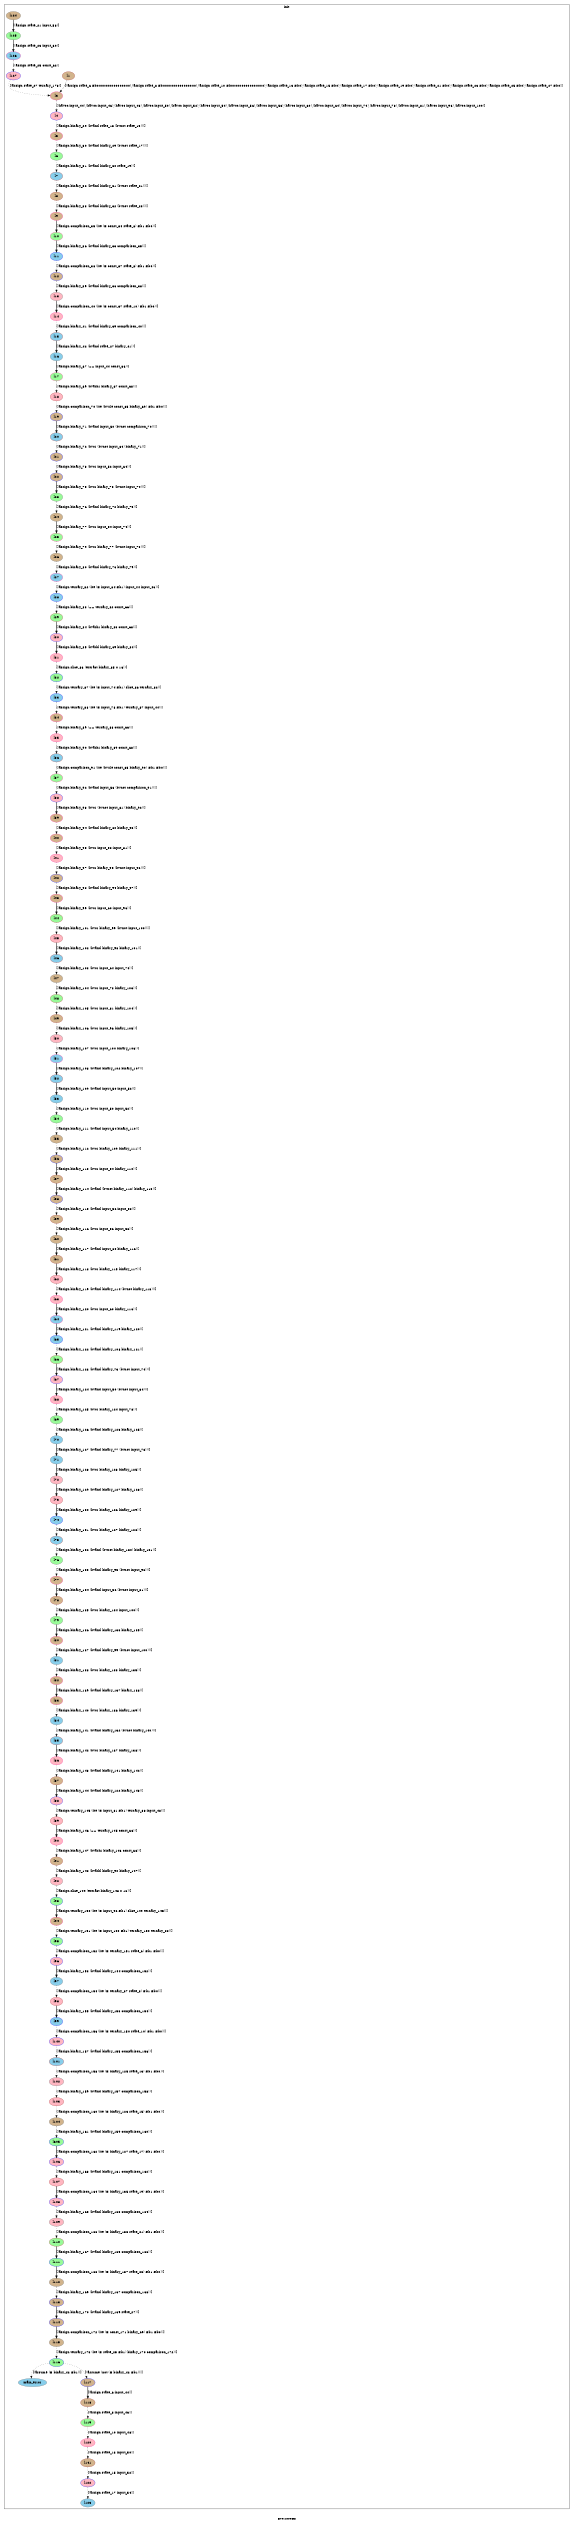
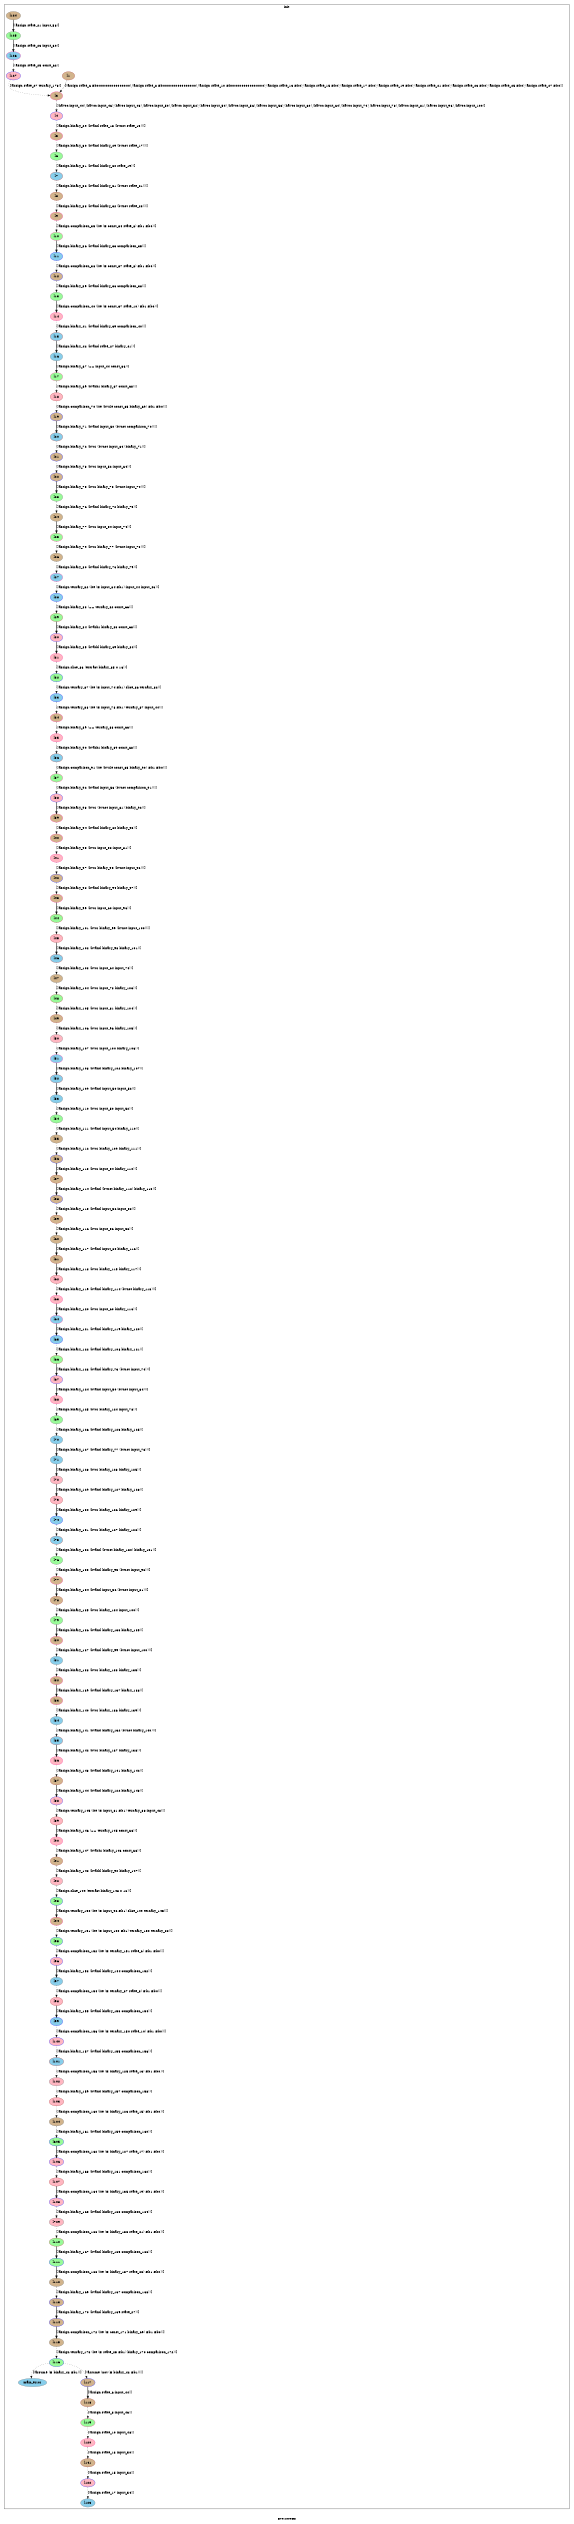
edge "l9" -> "l10": style bold -> dashed
node "l13": fillcolor lightpink -> palegreen
node "l109": label "l109" -> "l709"
